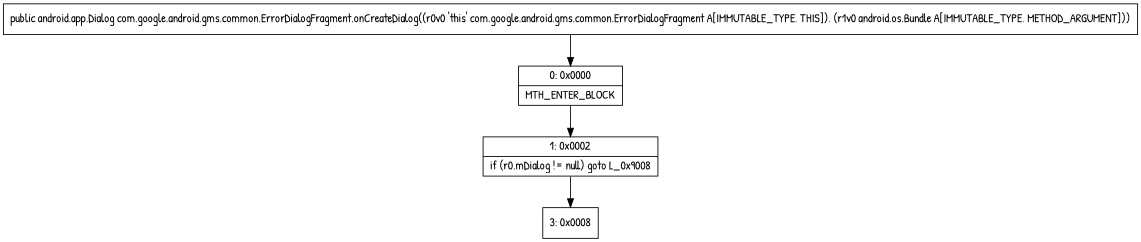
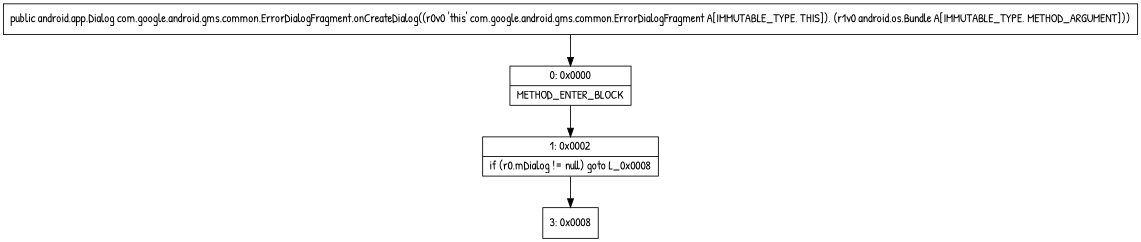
node "0: 0x0000": text "MTH_ENTER_BLOCK" -> "METHOD_ENTER_BLOCK"
node "1: 0x0002": text "if (r0.mDialog != null) goto L_0x9008" -> "if (r0.mDialog != null) goto L_0x0008"
